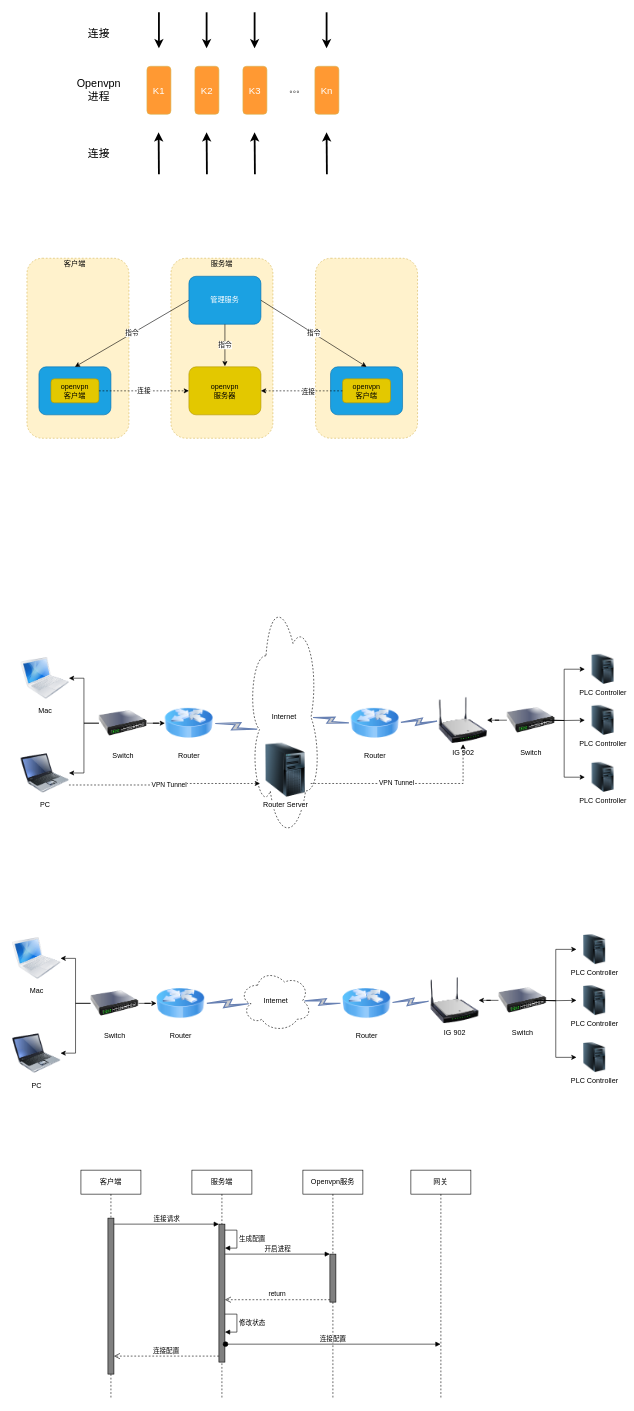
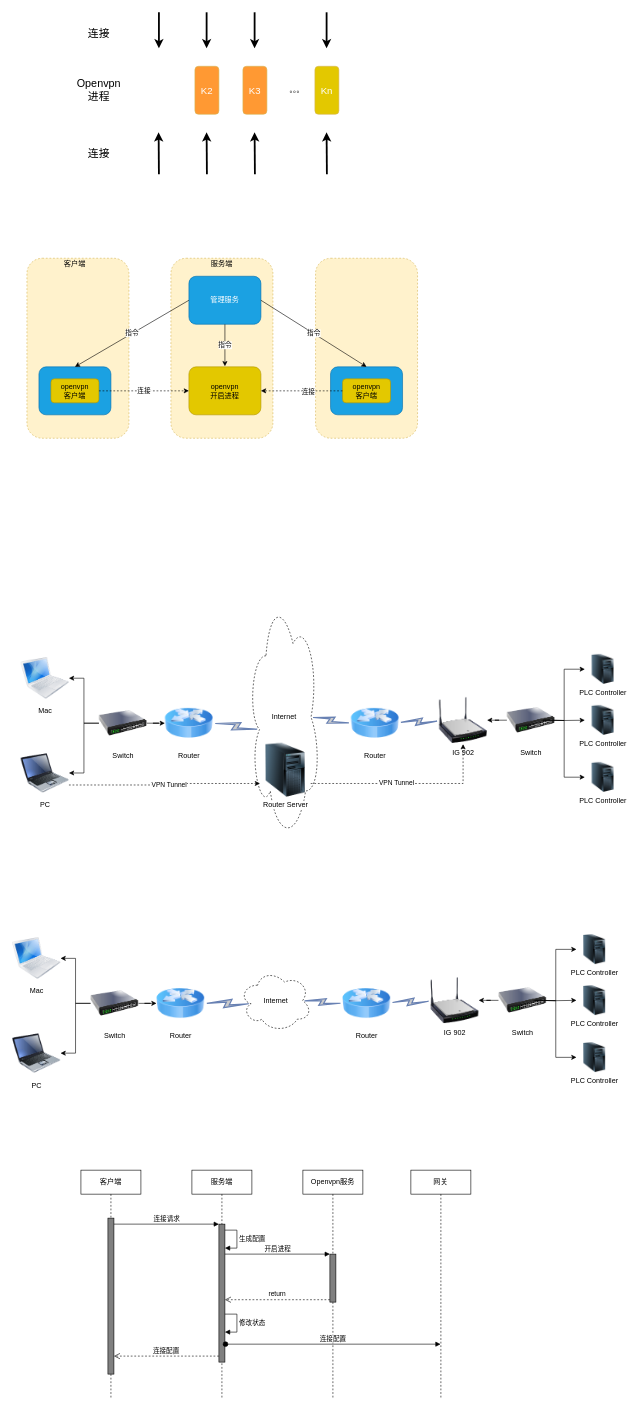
node "K1": removed
node "Kn": fillcolor #ff9933 -> #e3c800
node "openvpn 服务器": label "openvpn 服务器" -> "openvpn 开启进程"
